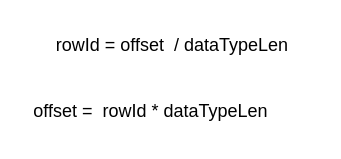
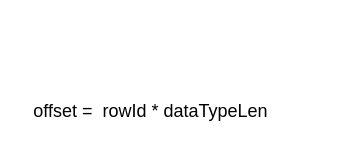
node "rowId = offset / dataTypeLen": removed
